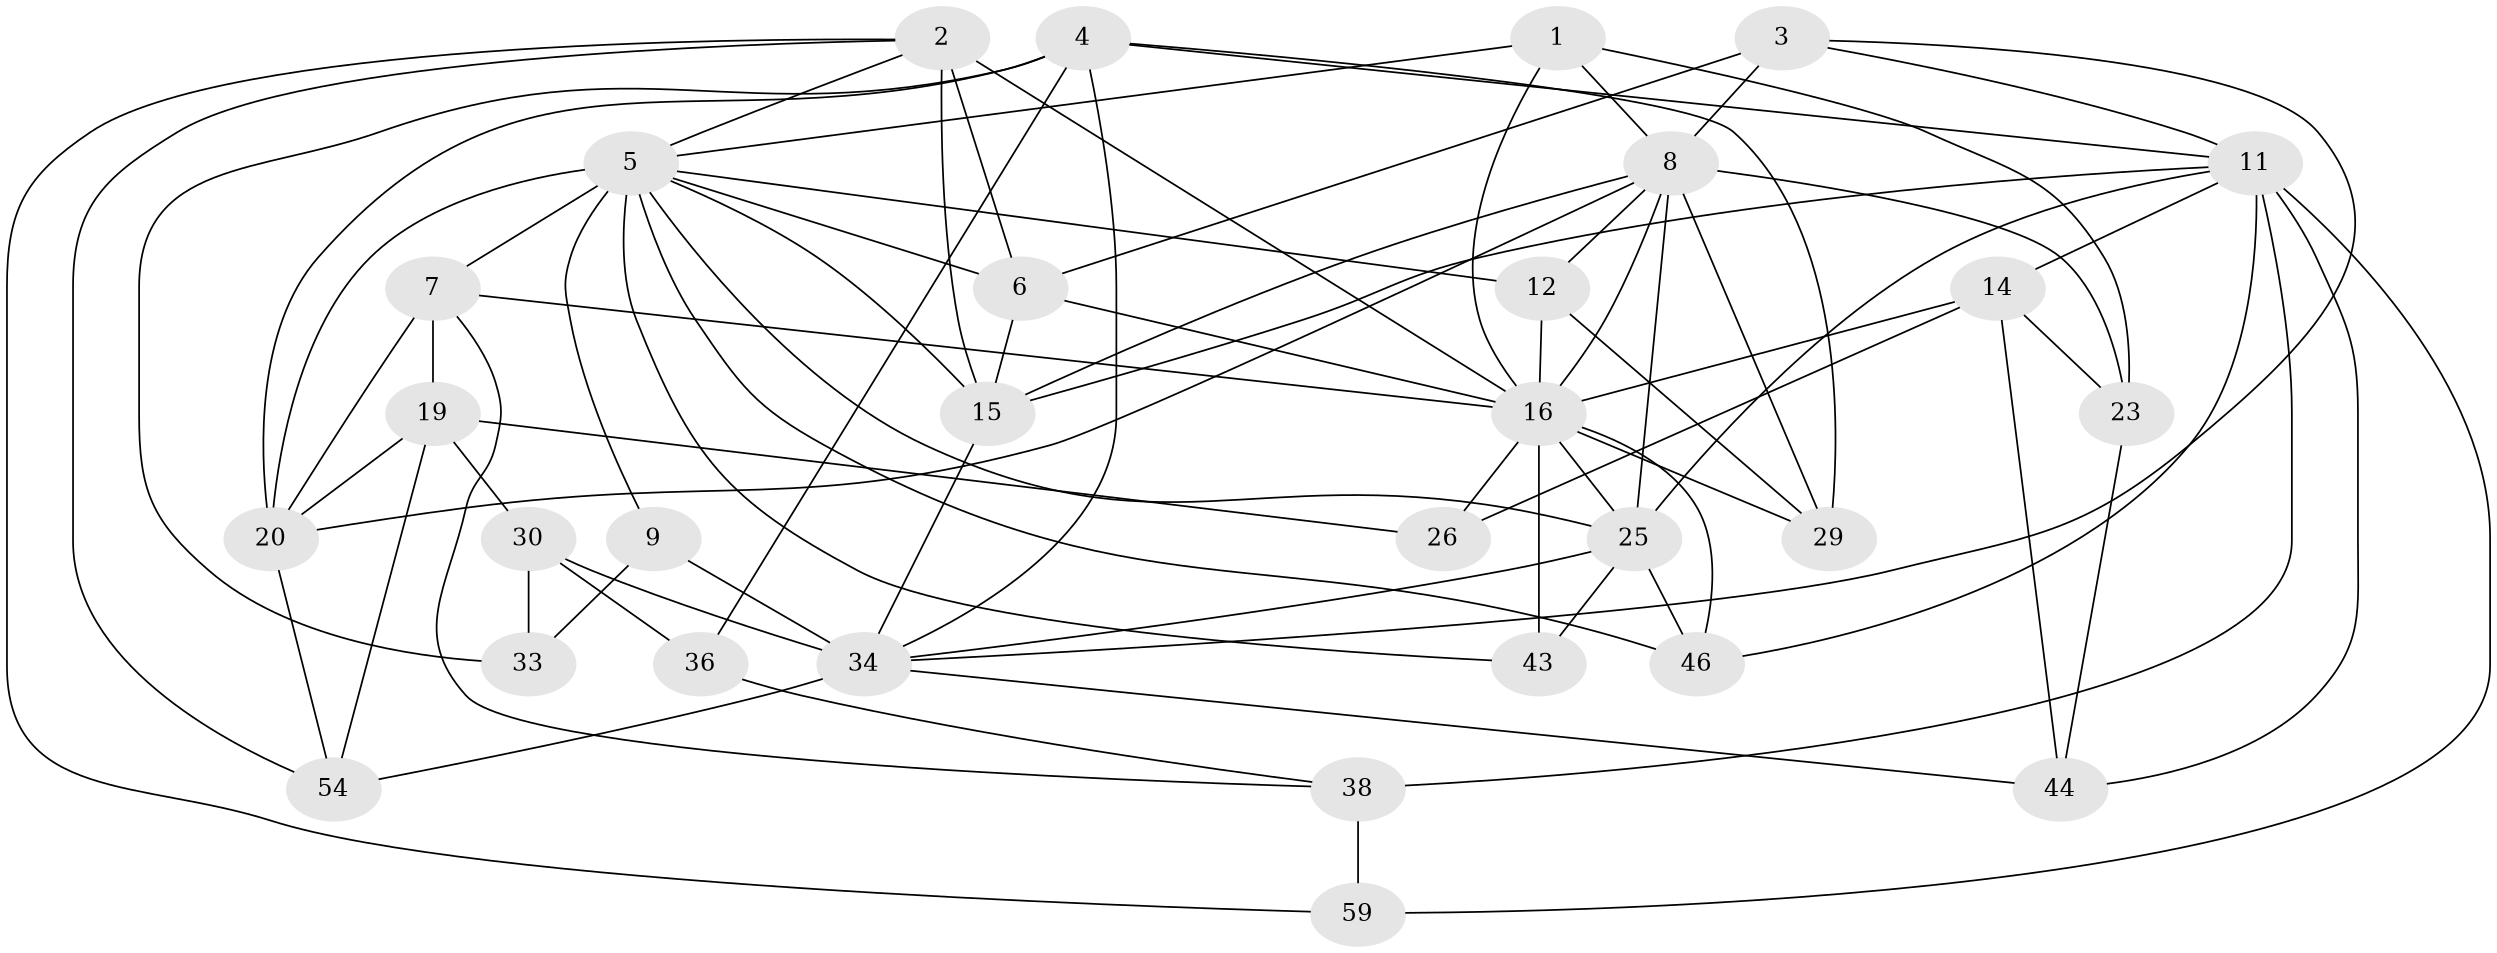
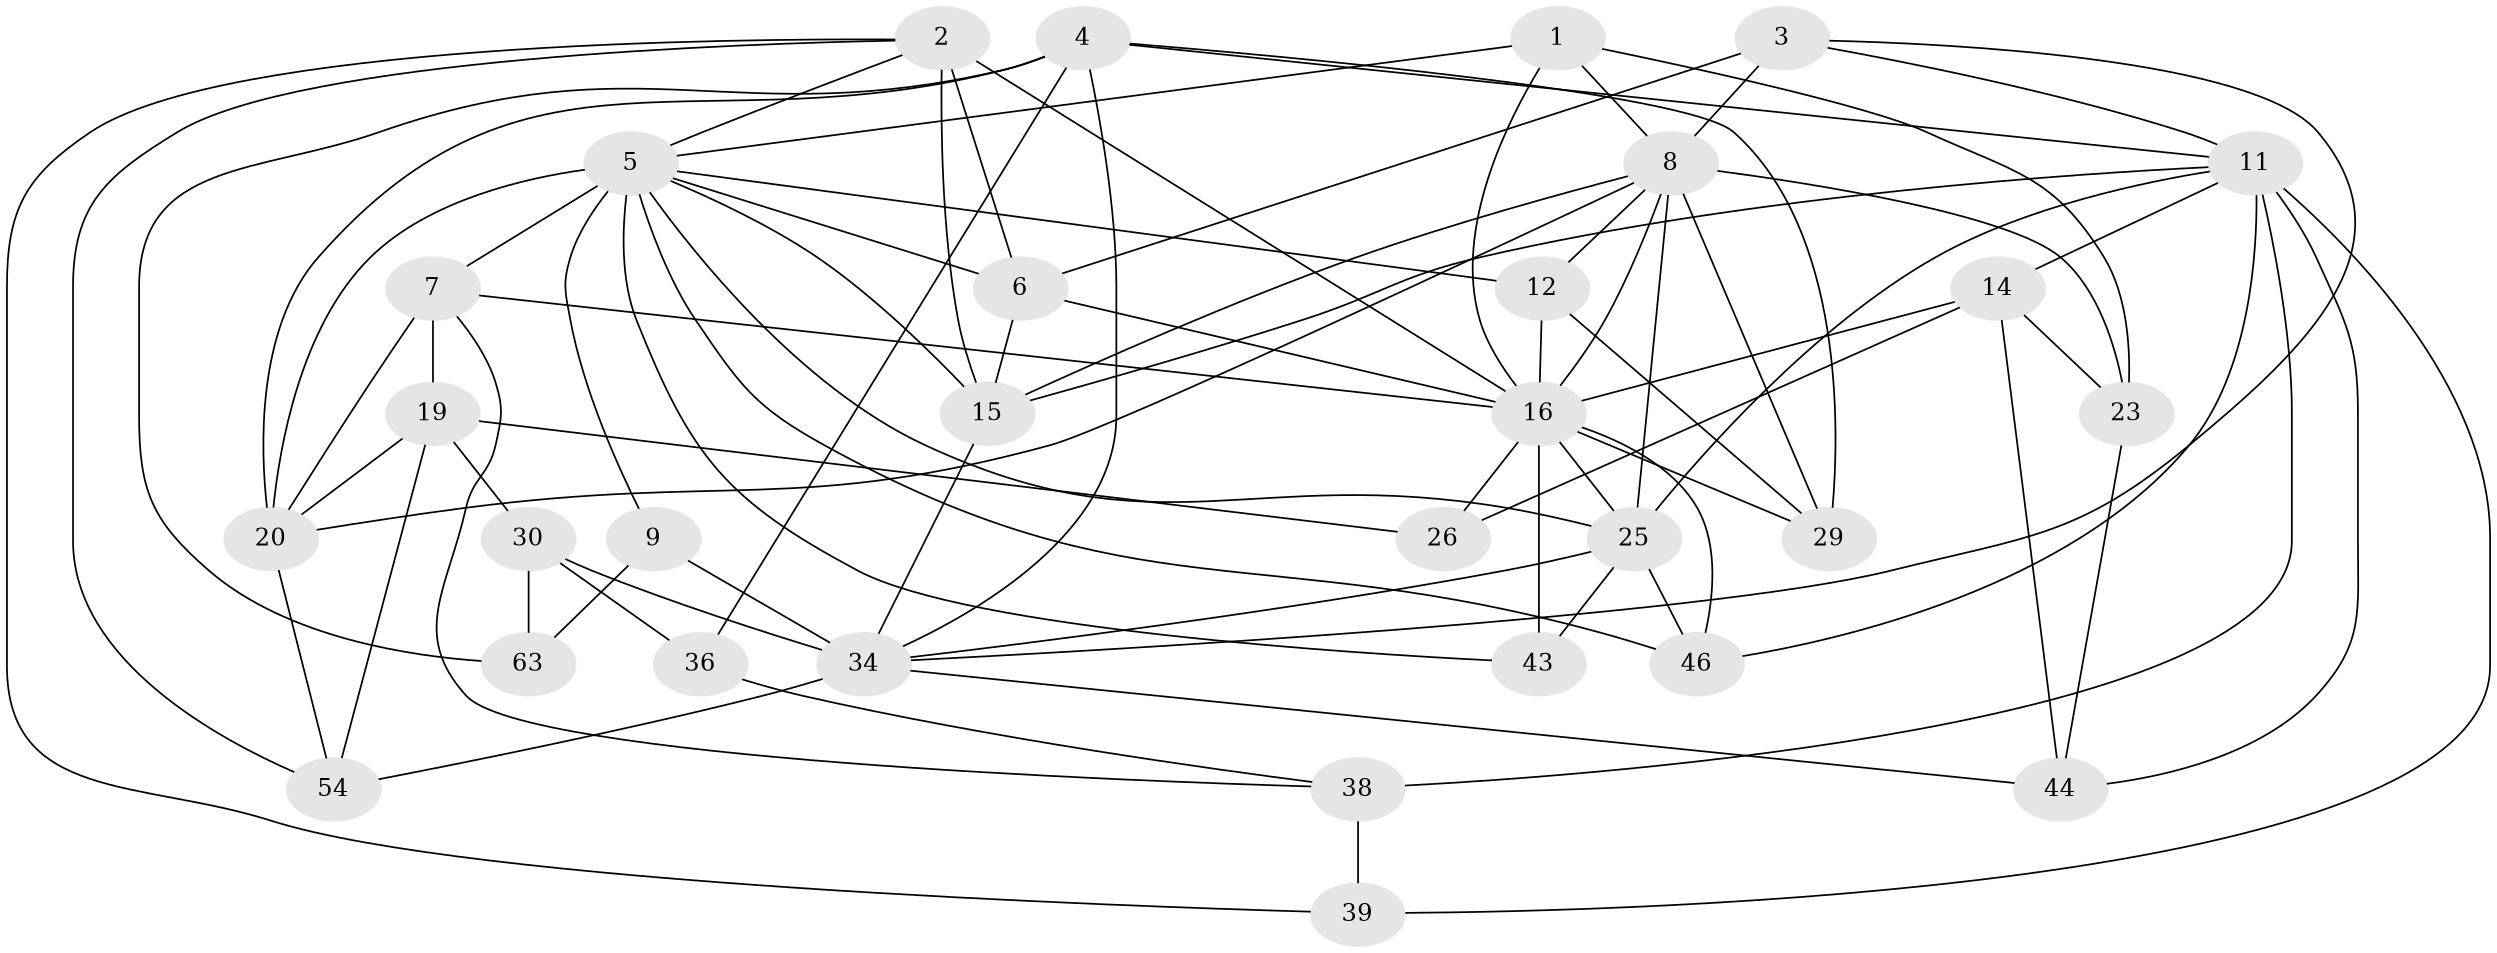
node "33": label "33" -> "63"
node "59": label "59" -> "39"
